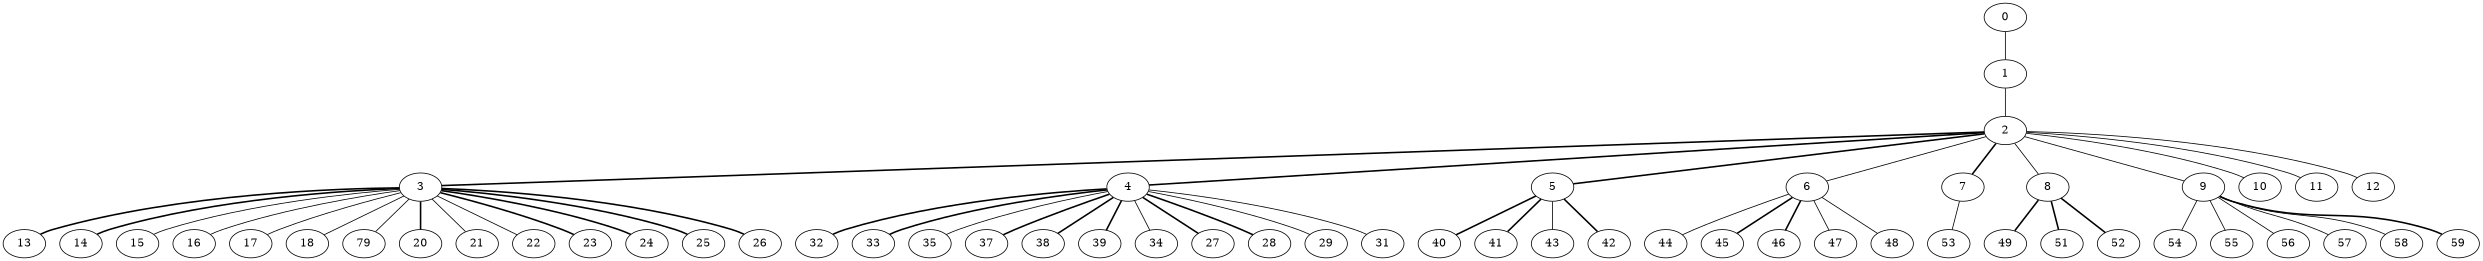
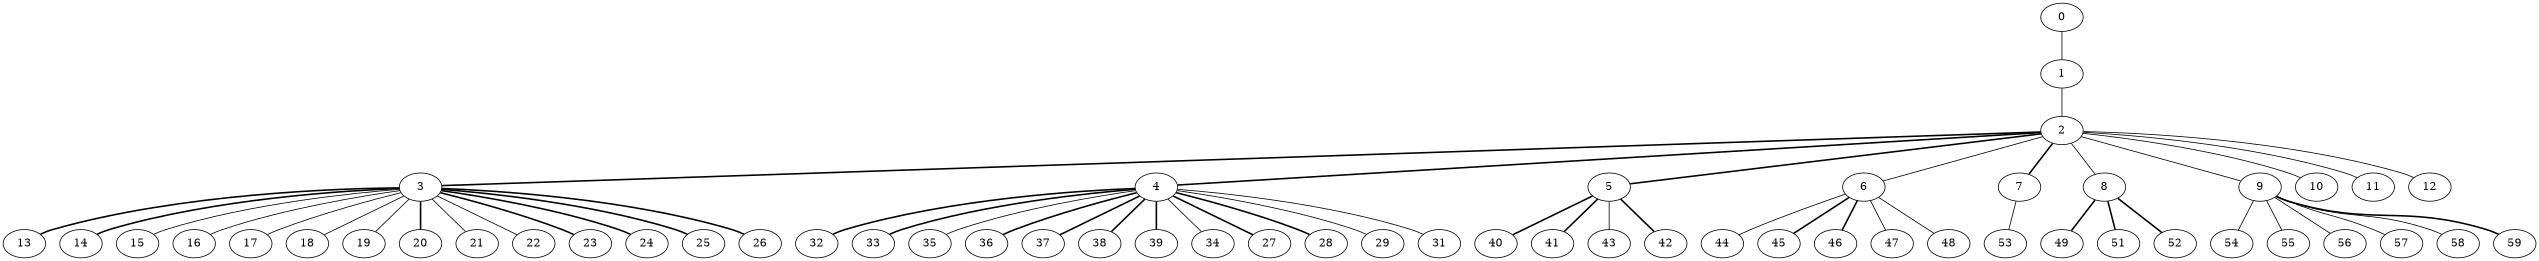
node "79": label "79" -> "19"
node "36": added
